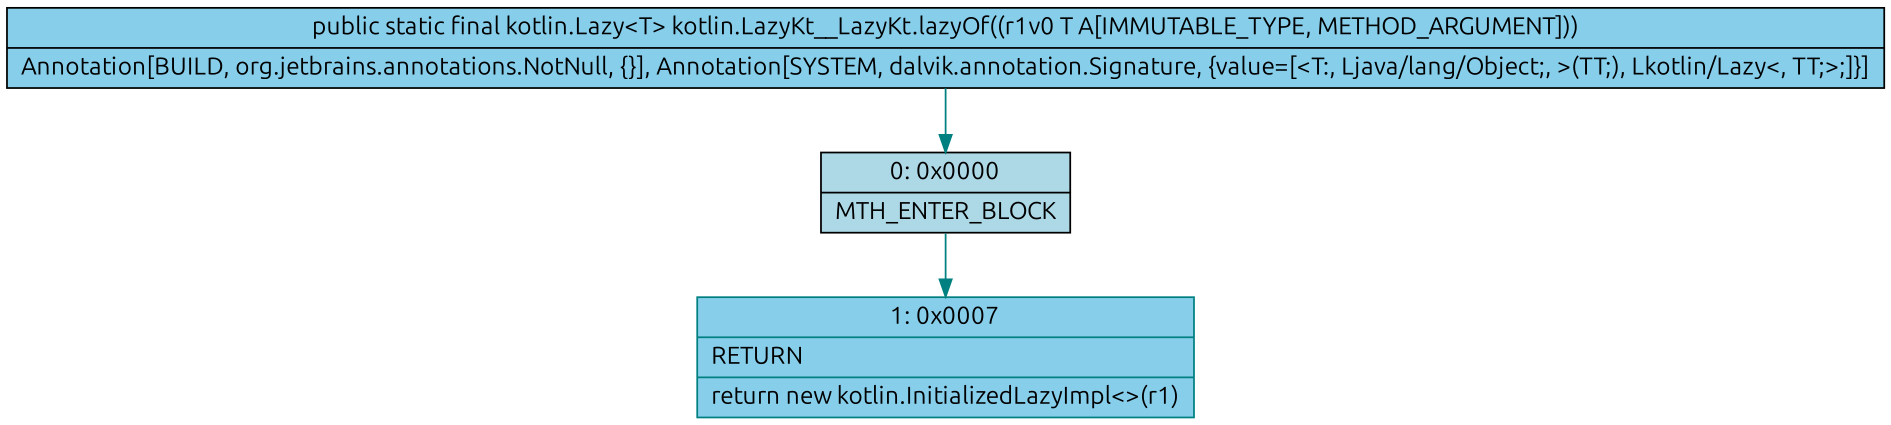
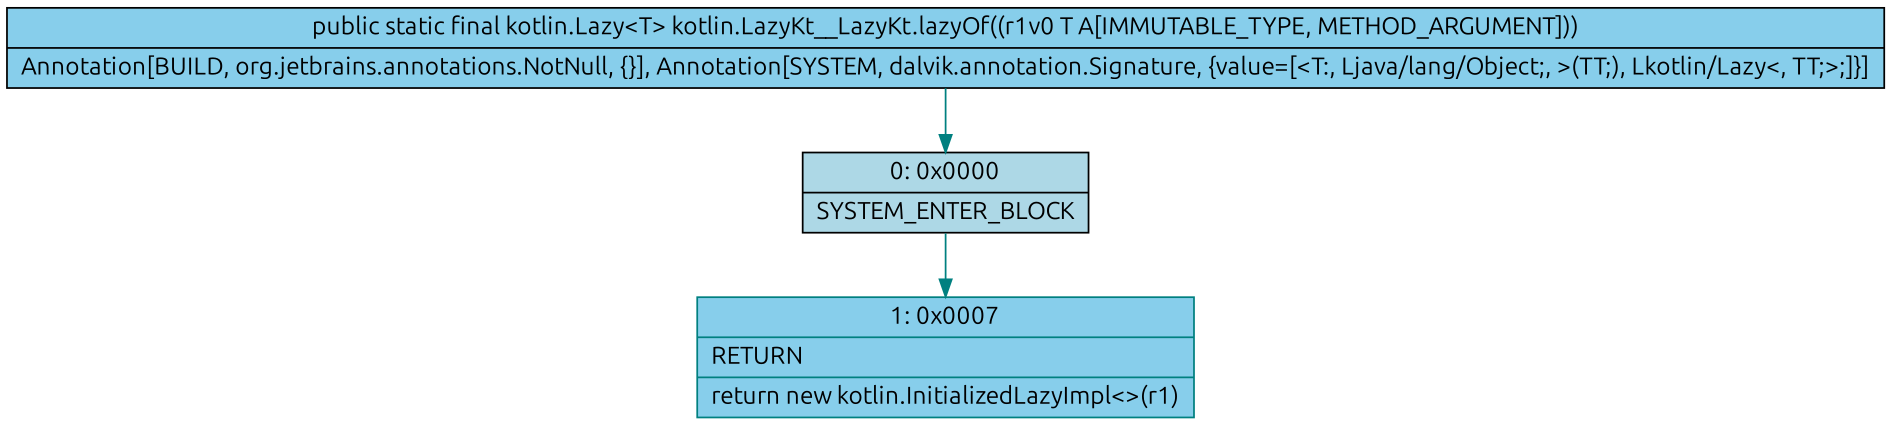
node "0: 0x0000": text "MTH_ENTER_BLOCK" -> "SYSTEM_ENTER_BLOCK"
